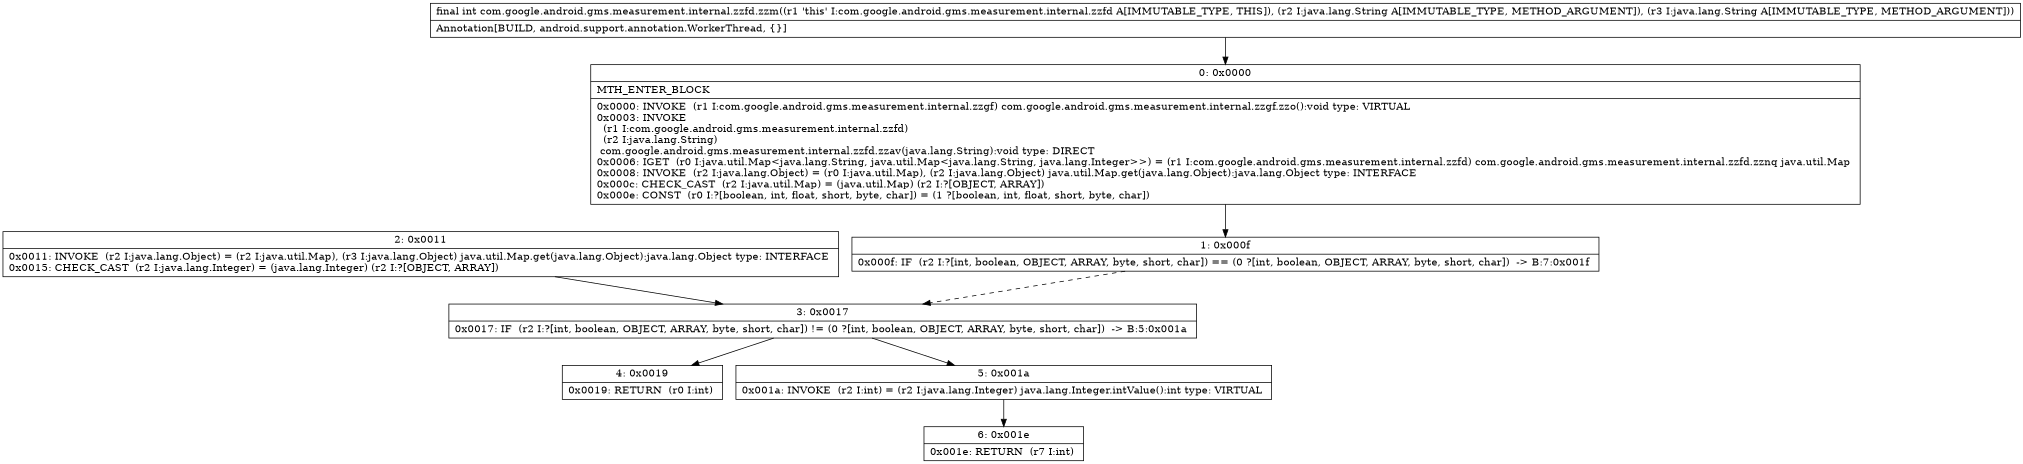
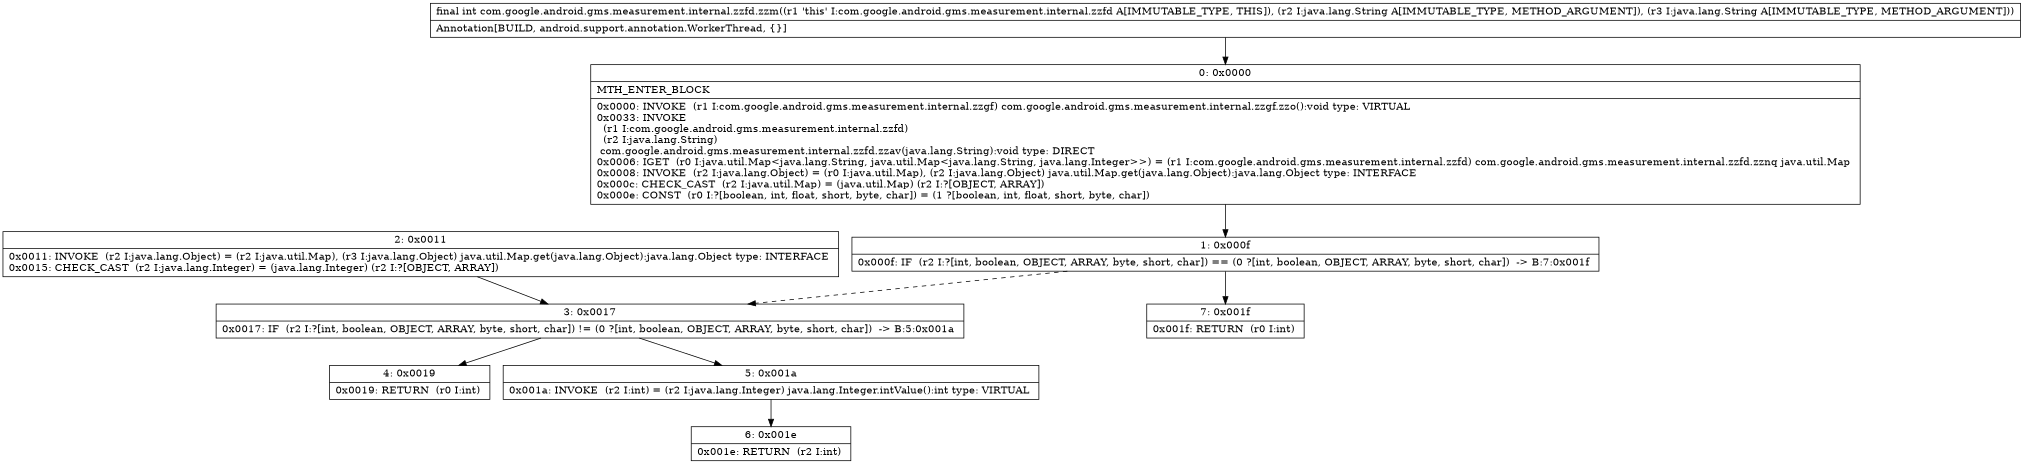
node "0: 0x0000": text "0x0003: INVOKE" -> "0x0033: INVOKE"
node "7: 0x001f": added
node "6: 0x001e": text "0x001e: RETURN  (r7 I:int)" -> "0x001e: RETURN  (r2 I:int)"
